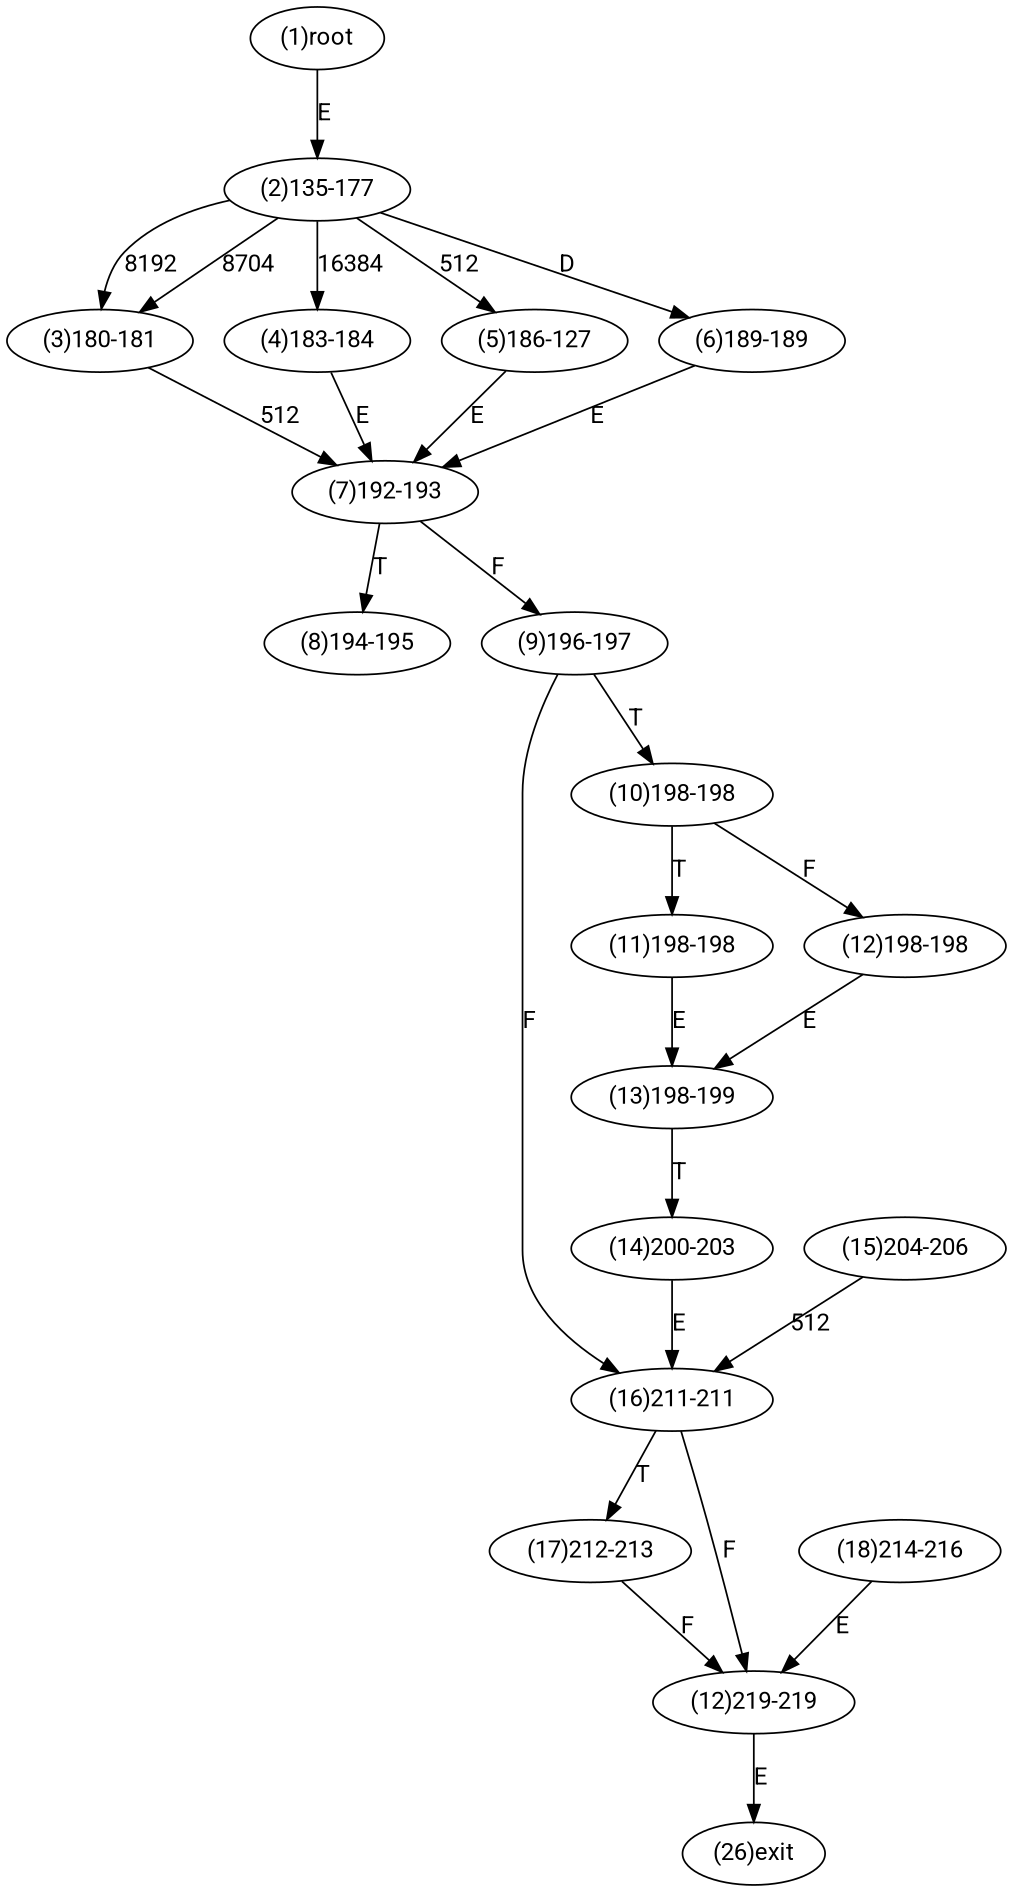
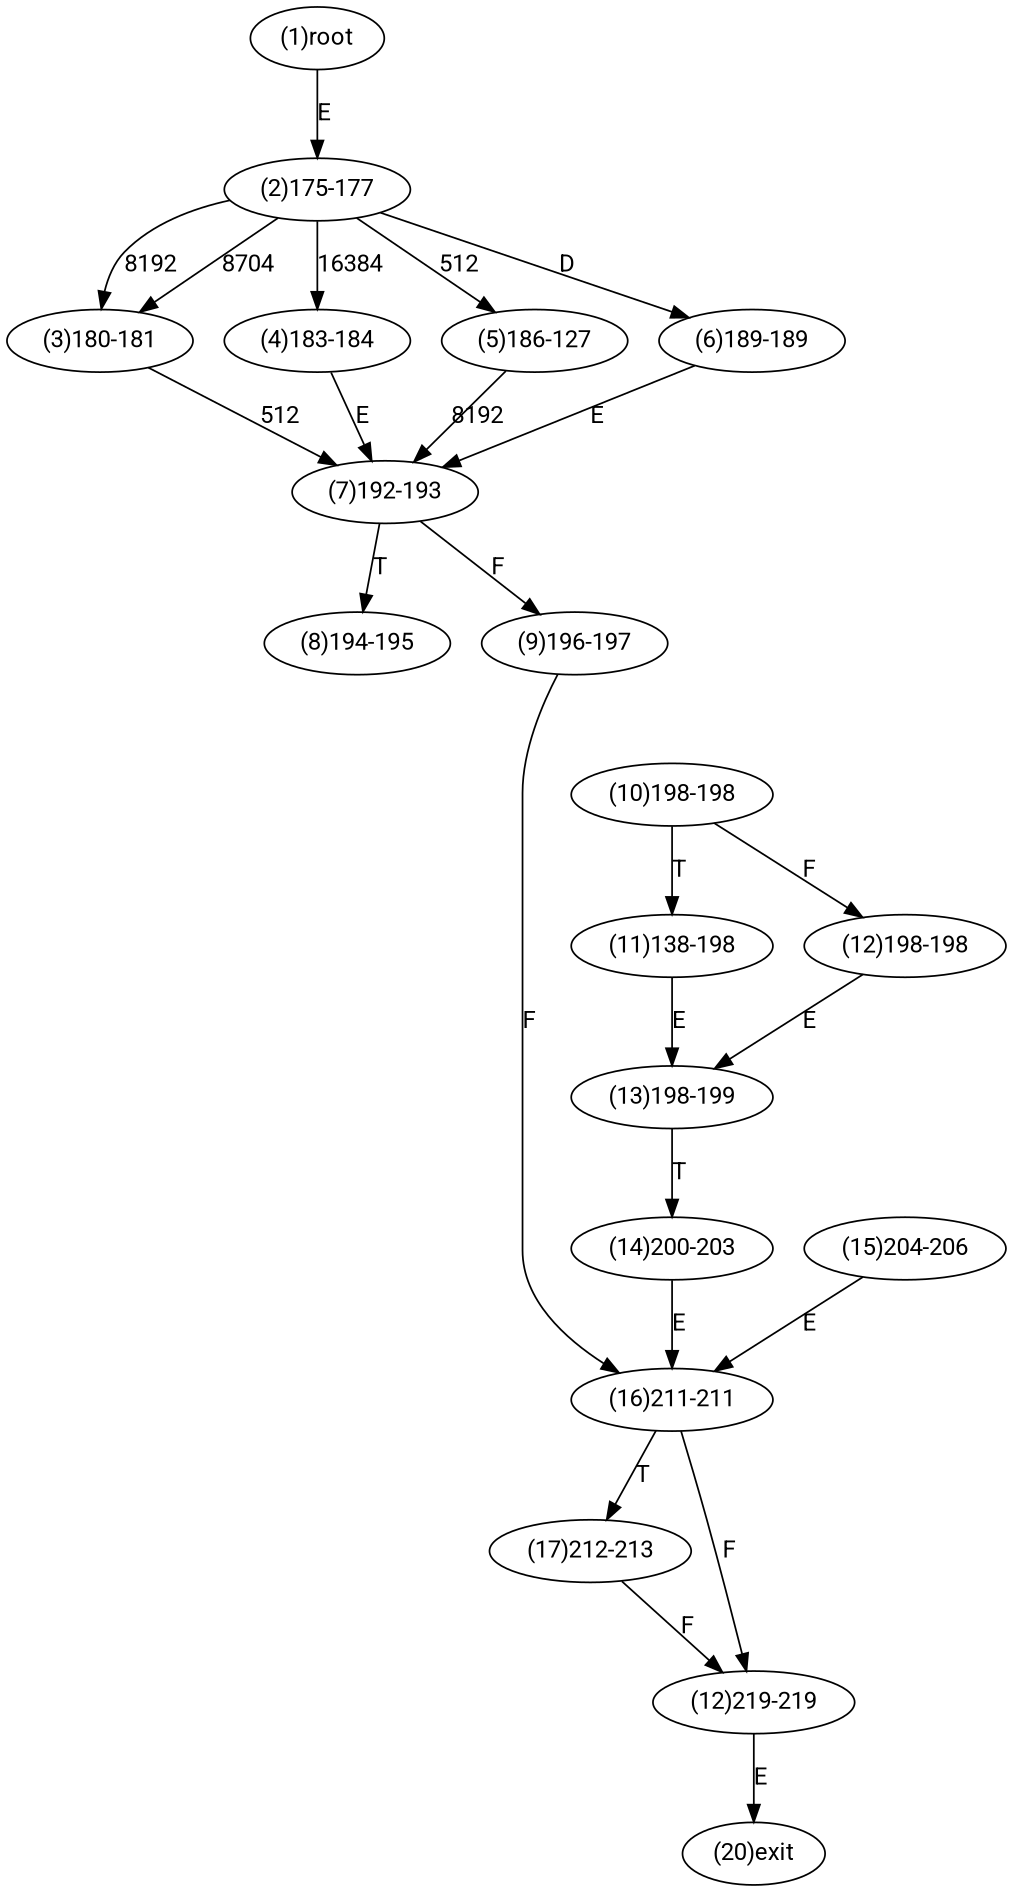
node "(2)135-177": label "(2)135-177" -> "(2)175-177"
edge "(5)186-127" -> "(7)192-193": label "E" -> "8192"
edge "(9)196-197" -> "(10)198-198": removed, label "T"
node "(11)198-198": label "(11)198-198" -> "(11)138-198"
edge "(15)204-206" -> "(16)211-211": label "512" -> "E"
node "(18)214-216": removed
node "(26)exit": label "(26)exit" -> "(20)exit"
